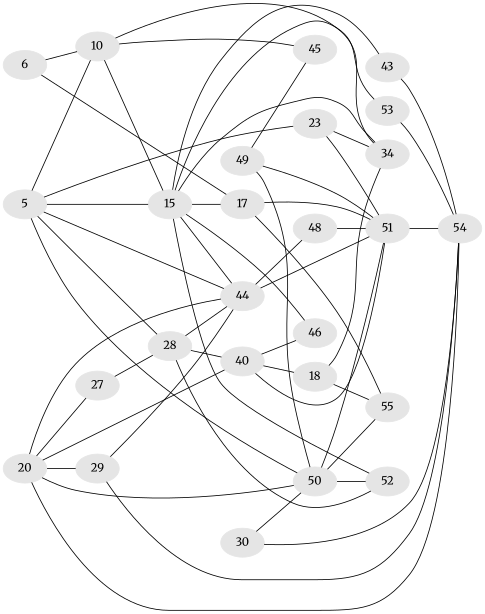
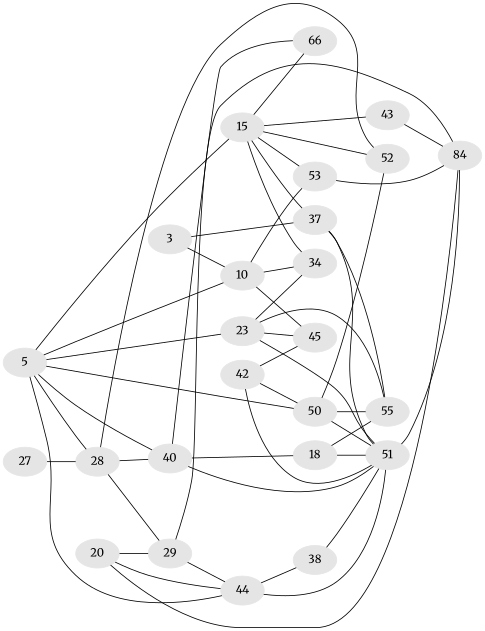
node "6": label "6" -> "3"
edge "10" -- "15": now "10" -- "53"
node "49": label "49" -> "42"
node "17": label "17" -> "37"
node "48": label "48" -> "38"
node "54": label "54" -> "84"
edge "15" -- "44": removed
edge "34" -- "18": now "51" -- "18"
edge "44" -- "28": now "29" -- "28"
edge "23" -- "55": added
node "46": label "46" -> "66"
edge "23" -- "45": added
edge "40" -- "20": now "40" -- "5"
edge "27" -- "20": removed
edge "20" -- "50": removed
node "30": removed
